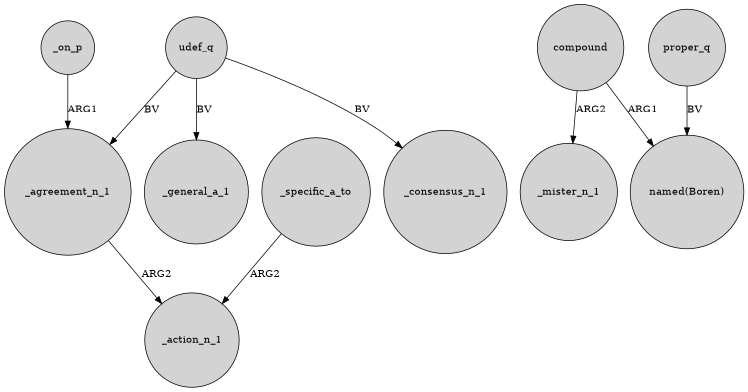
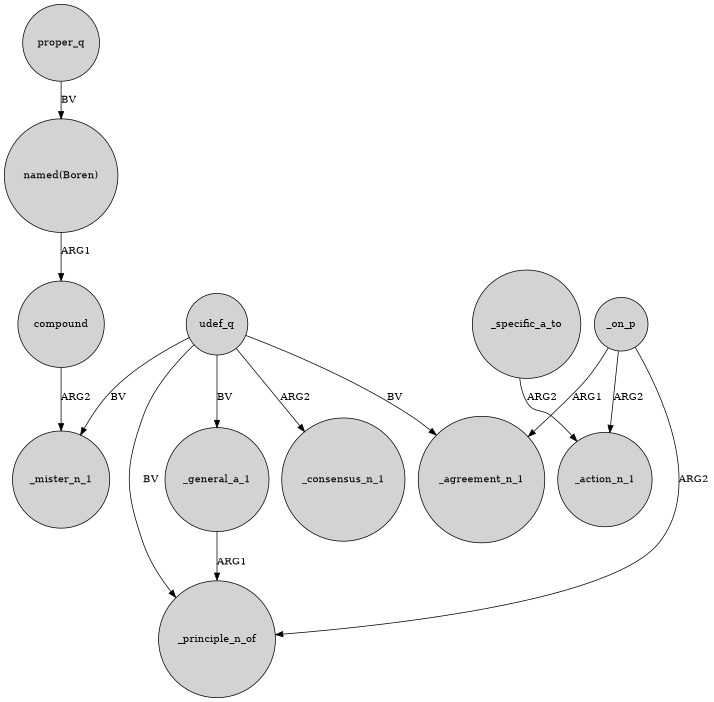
edge "udef_q" -> "_consensus_n_1": label "BV" -> "ARG2"
edge "compound" -> "named(Boren)": reversed
edge "_agreement_n_1" -> "_action_n_1": now "_on_p" -> "_action_n_1"
edge "udef_q" -> "_mister_n_1": added, label "BV"
node "_principle_n_of": added
